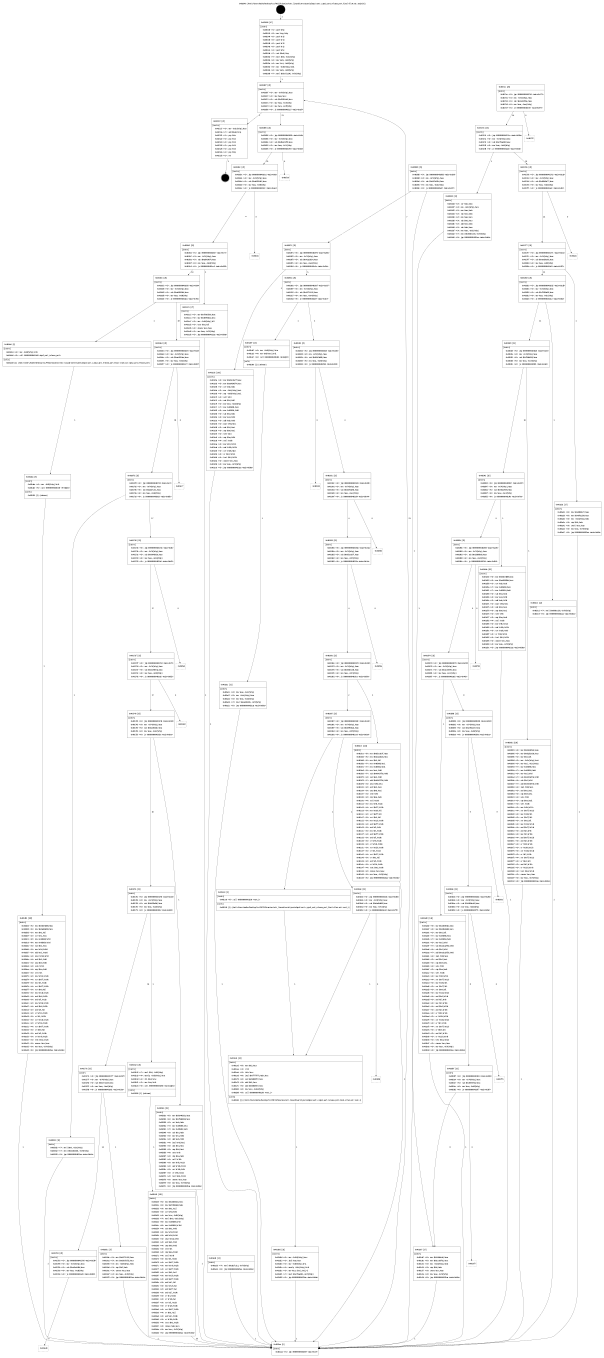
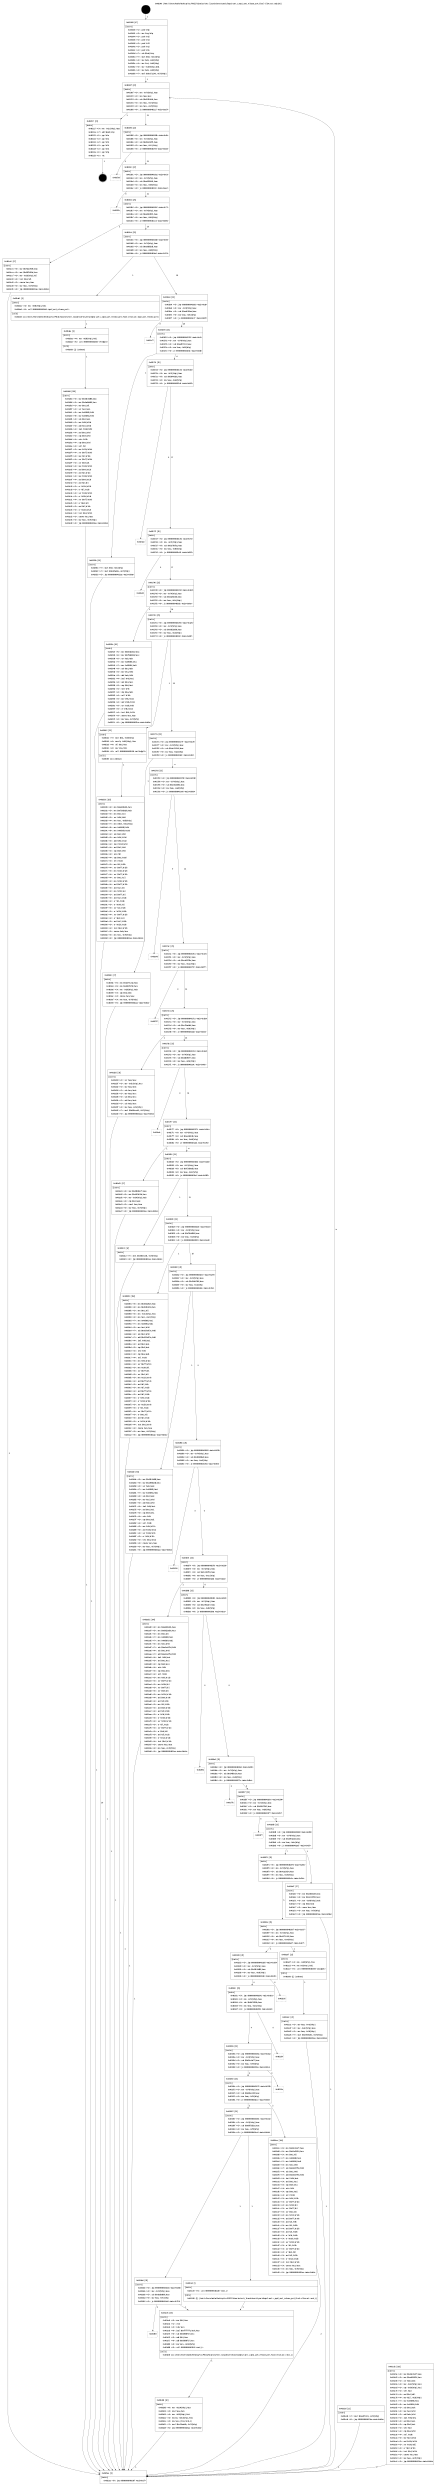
edge "0x4018f1 [25]" -> "0x401c5e [103]": removed, label "2"
edge "0x401793 [25]" -> "0x4017ac [25]": added, label "14"
edge "0x4018bf [25]" -> "0x401a67 [27]": now "0x4018bf [25]" -> "0x4018d8 [25]"
